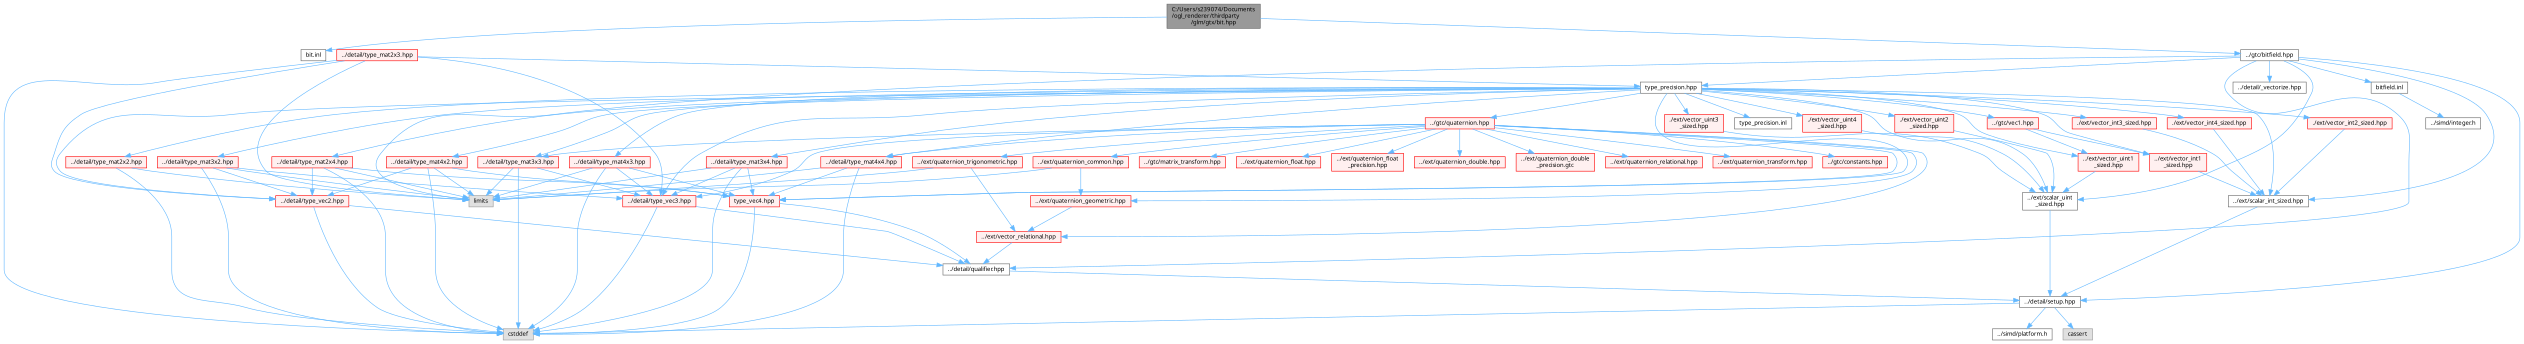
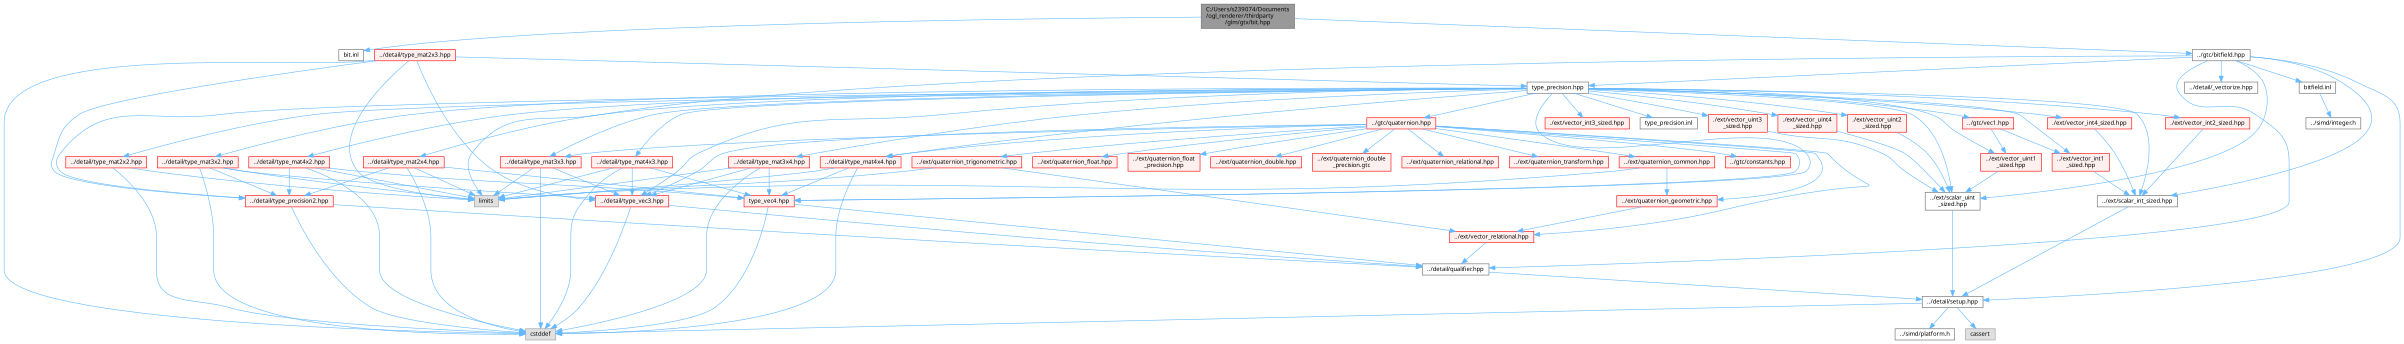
edge "./ext/vector_int3_sized.hpp" -> "../ext/scalar_int_sized.hpp": removed
node "../gtc/matrix_transform.hpp": removed
node "../detail/type_vec2.hpp": label "../detail/type_vec2.hpp" -> "../detail/type_precision2.hpp"
